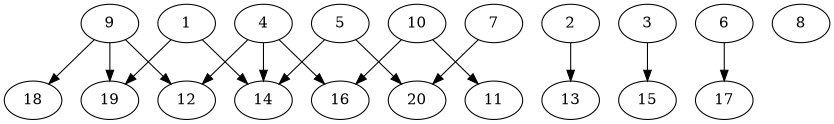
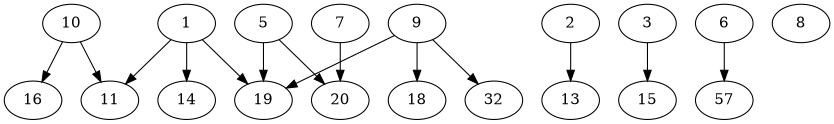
node "4": removed
edge "5" -> "14": now "5" -> "19"
edge "1" -> "11": added
node "12": label "12" -> "32"
node "17": label "17" -> "57"
